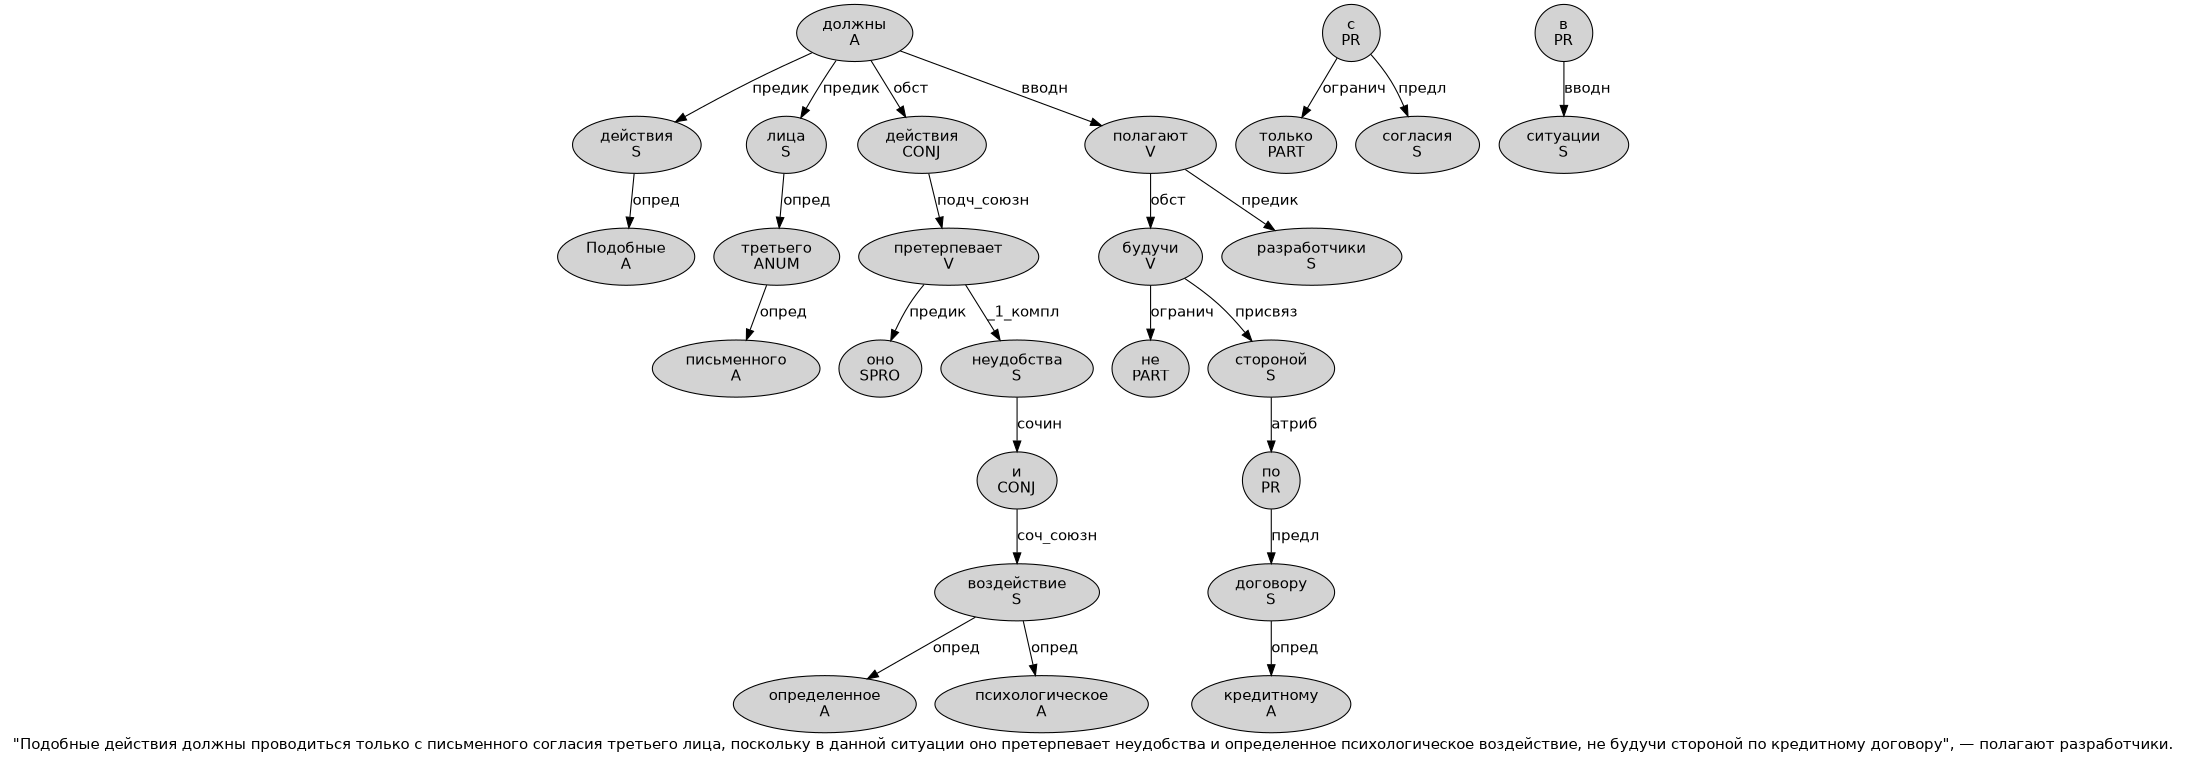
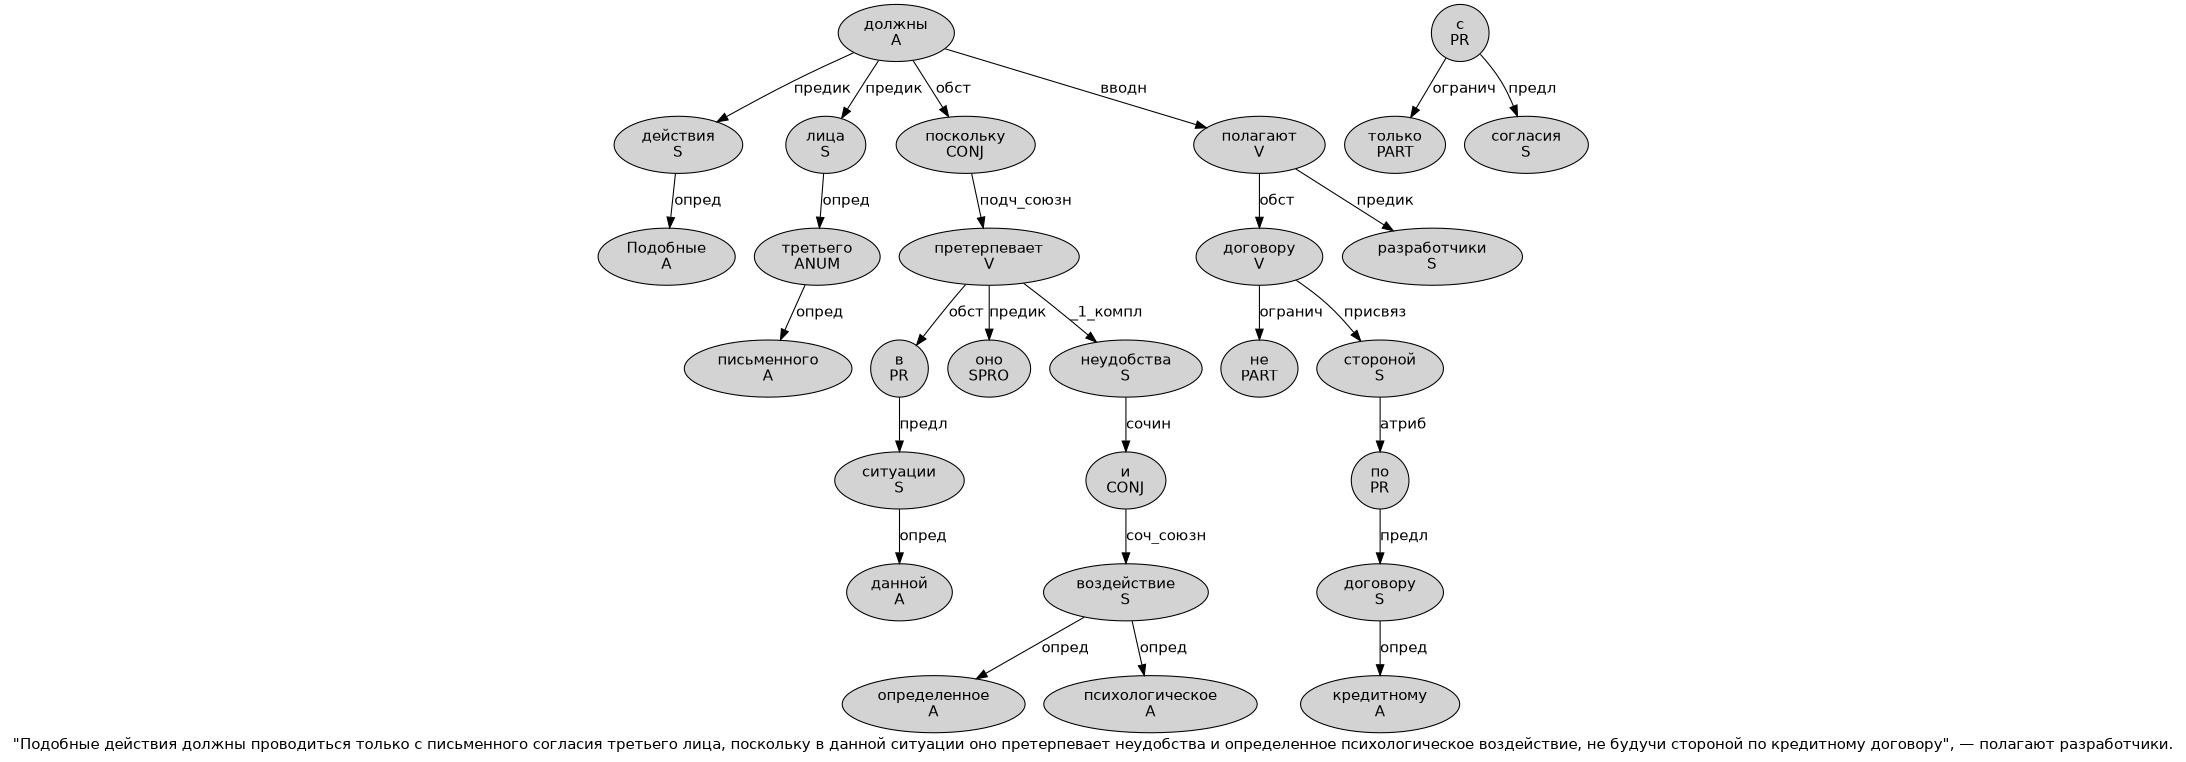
edge "в PR" -> "ситуации S": label "вводн" -> "предл"
node "действия CONJ": label "действия CONJ" -> "поскольку CONJ"
node "будучи V": label "будучи V" -> "договору V"
edge "претерпевает V" -> "в PR": added, label "обст"
node "данной A": added
